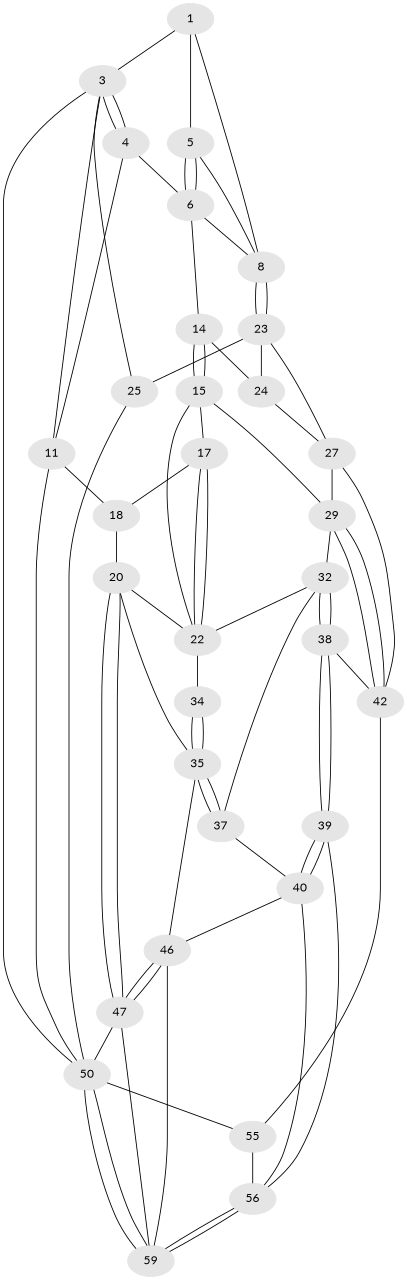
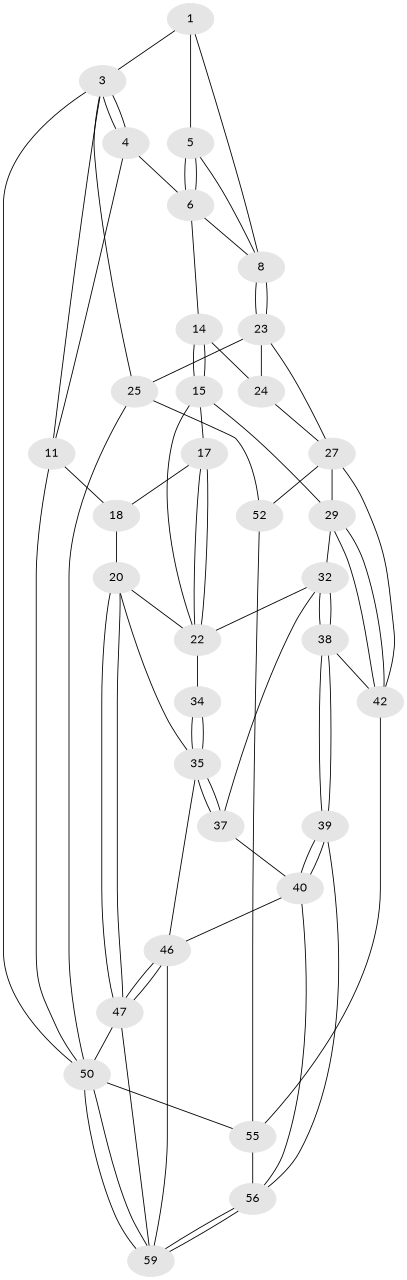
node "52": added
